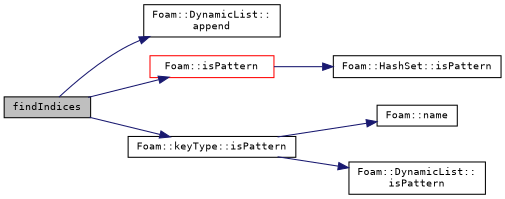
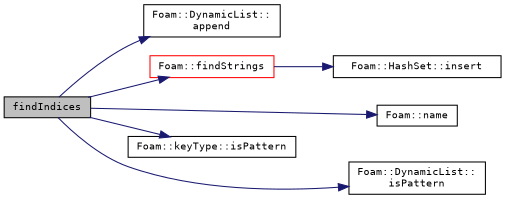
node "Foam::isPattern": label "Foam::isPattern" -> "Foam::findStrings"
node "Foam::HashSet::isPattern": label "Foam::HashSet::isPattern" -> "Foam::HashSet::insert"
edge "Foam::keyType::isPattern" -> "Foam::name": now "findIndices" -> "Foam::name"
edge "Foam::keyType::isPattern" -> "Foam::DynamicList:: isPattern": now "findIndices" -> "Foam::DynamicList:: isPattern"
